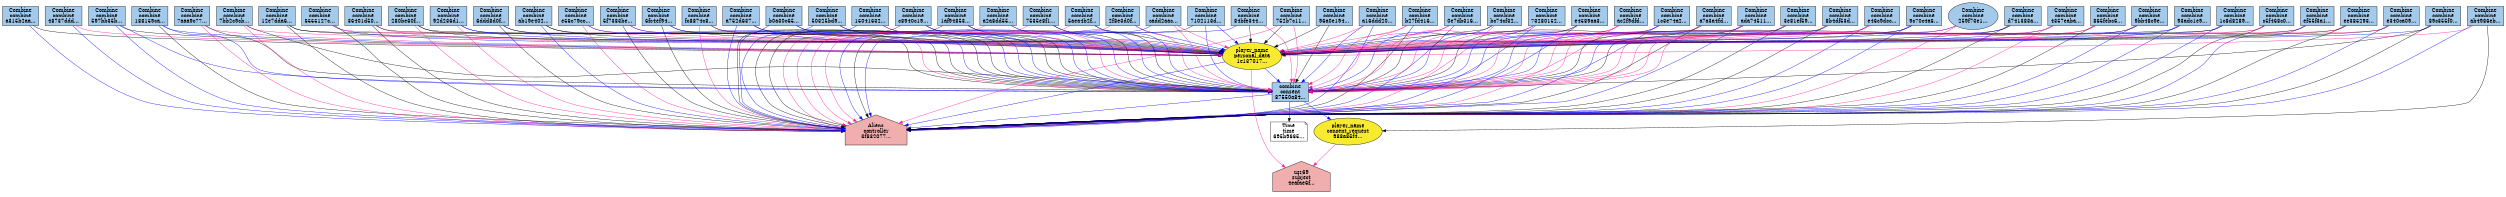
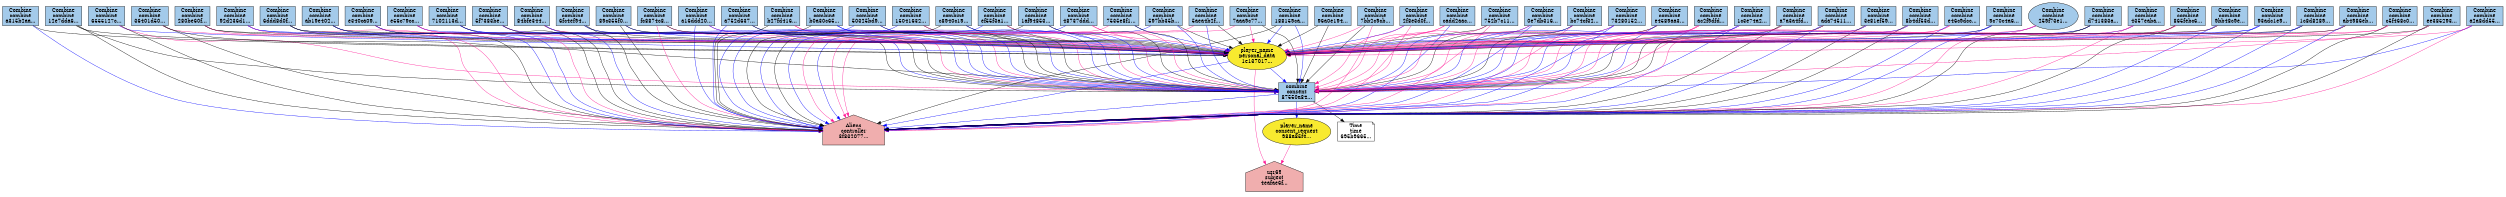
edge "Combine combine 48737ddd..." -> "combine consent 87550a84...": added
edge "Combine combine ab4986eb..." -> "player_name consent_request 988a85f4...": now "Combine combine ab4986eb..." -> "combine consent 87550a84..."
